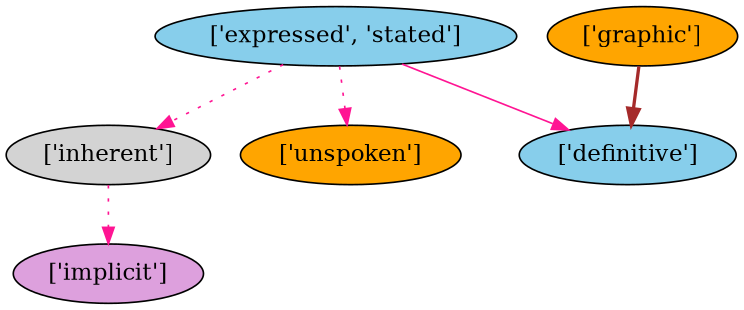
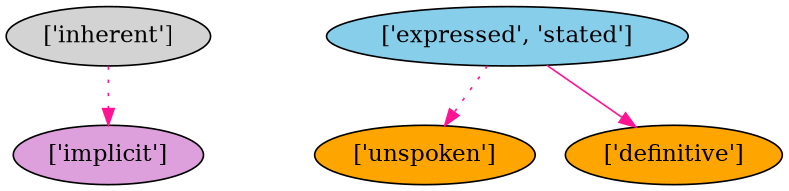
node "['graphic']": removed
edge "['expressed', 'stated']" -> "['inherent']": removed
node "['definitive']": fillcolor skyblue -> orange
